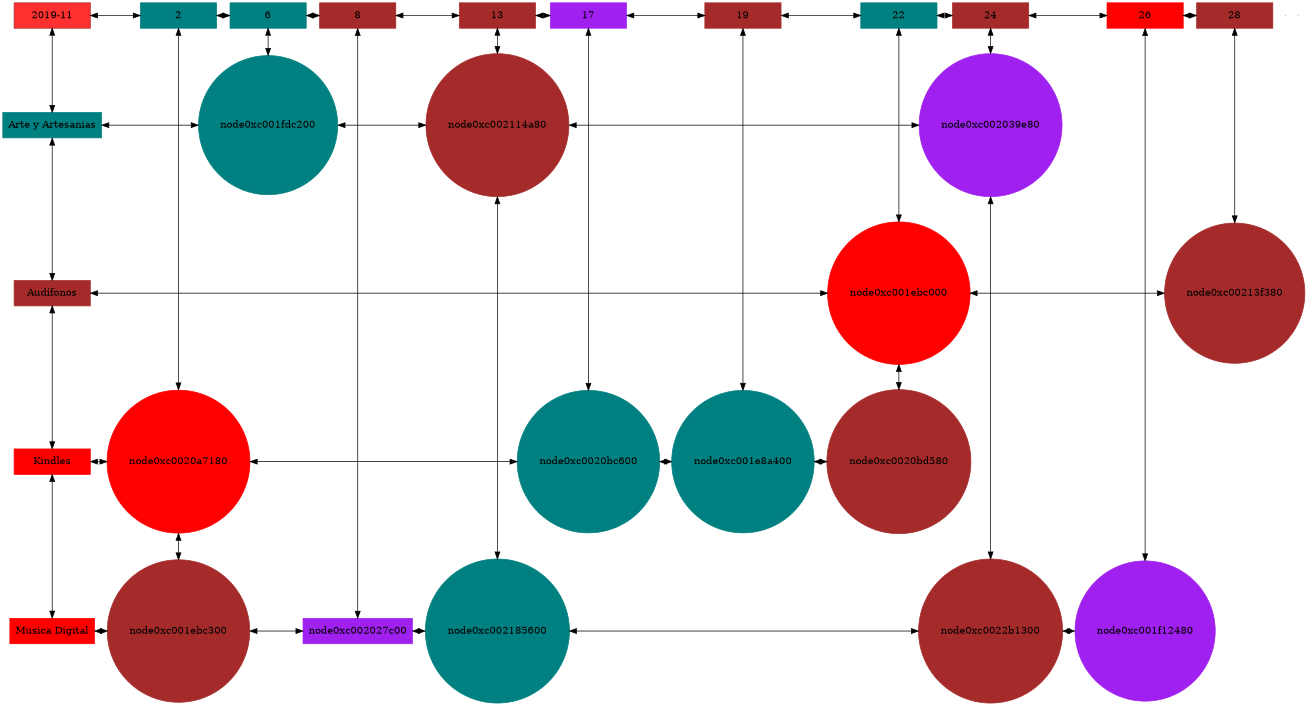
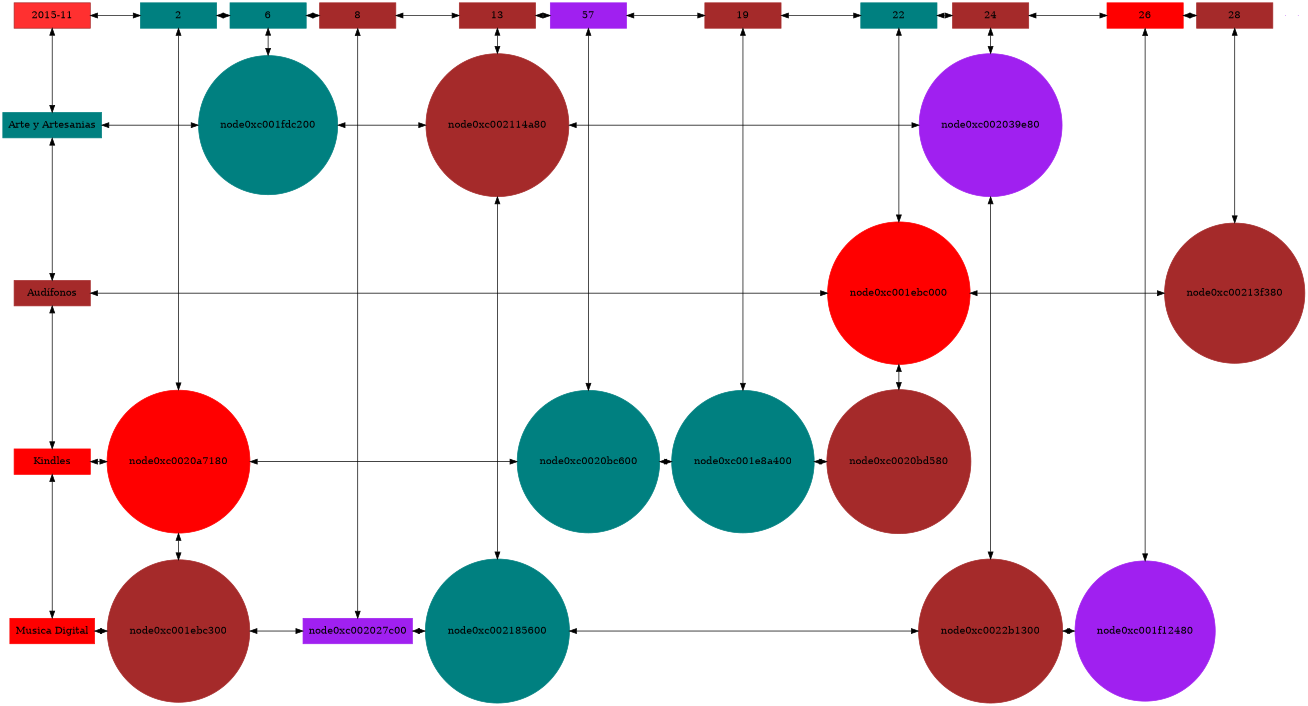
node "2019-11": label "2019-11" -> "2015-11"
node "17": label "17" -> "57"
